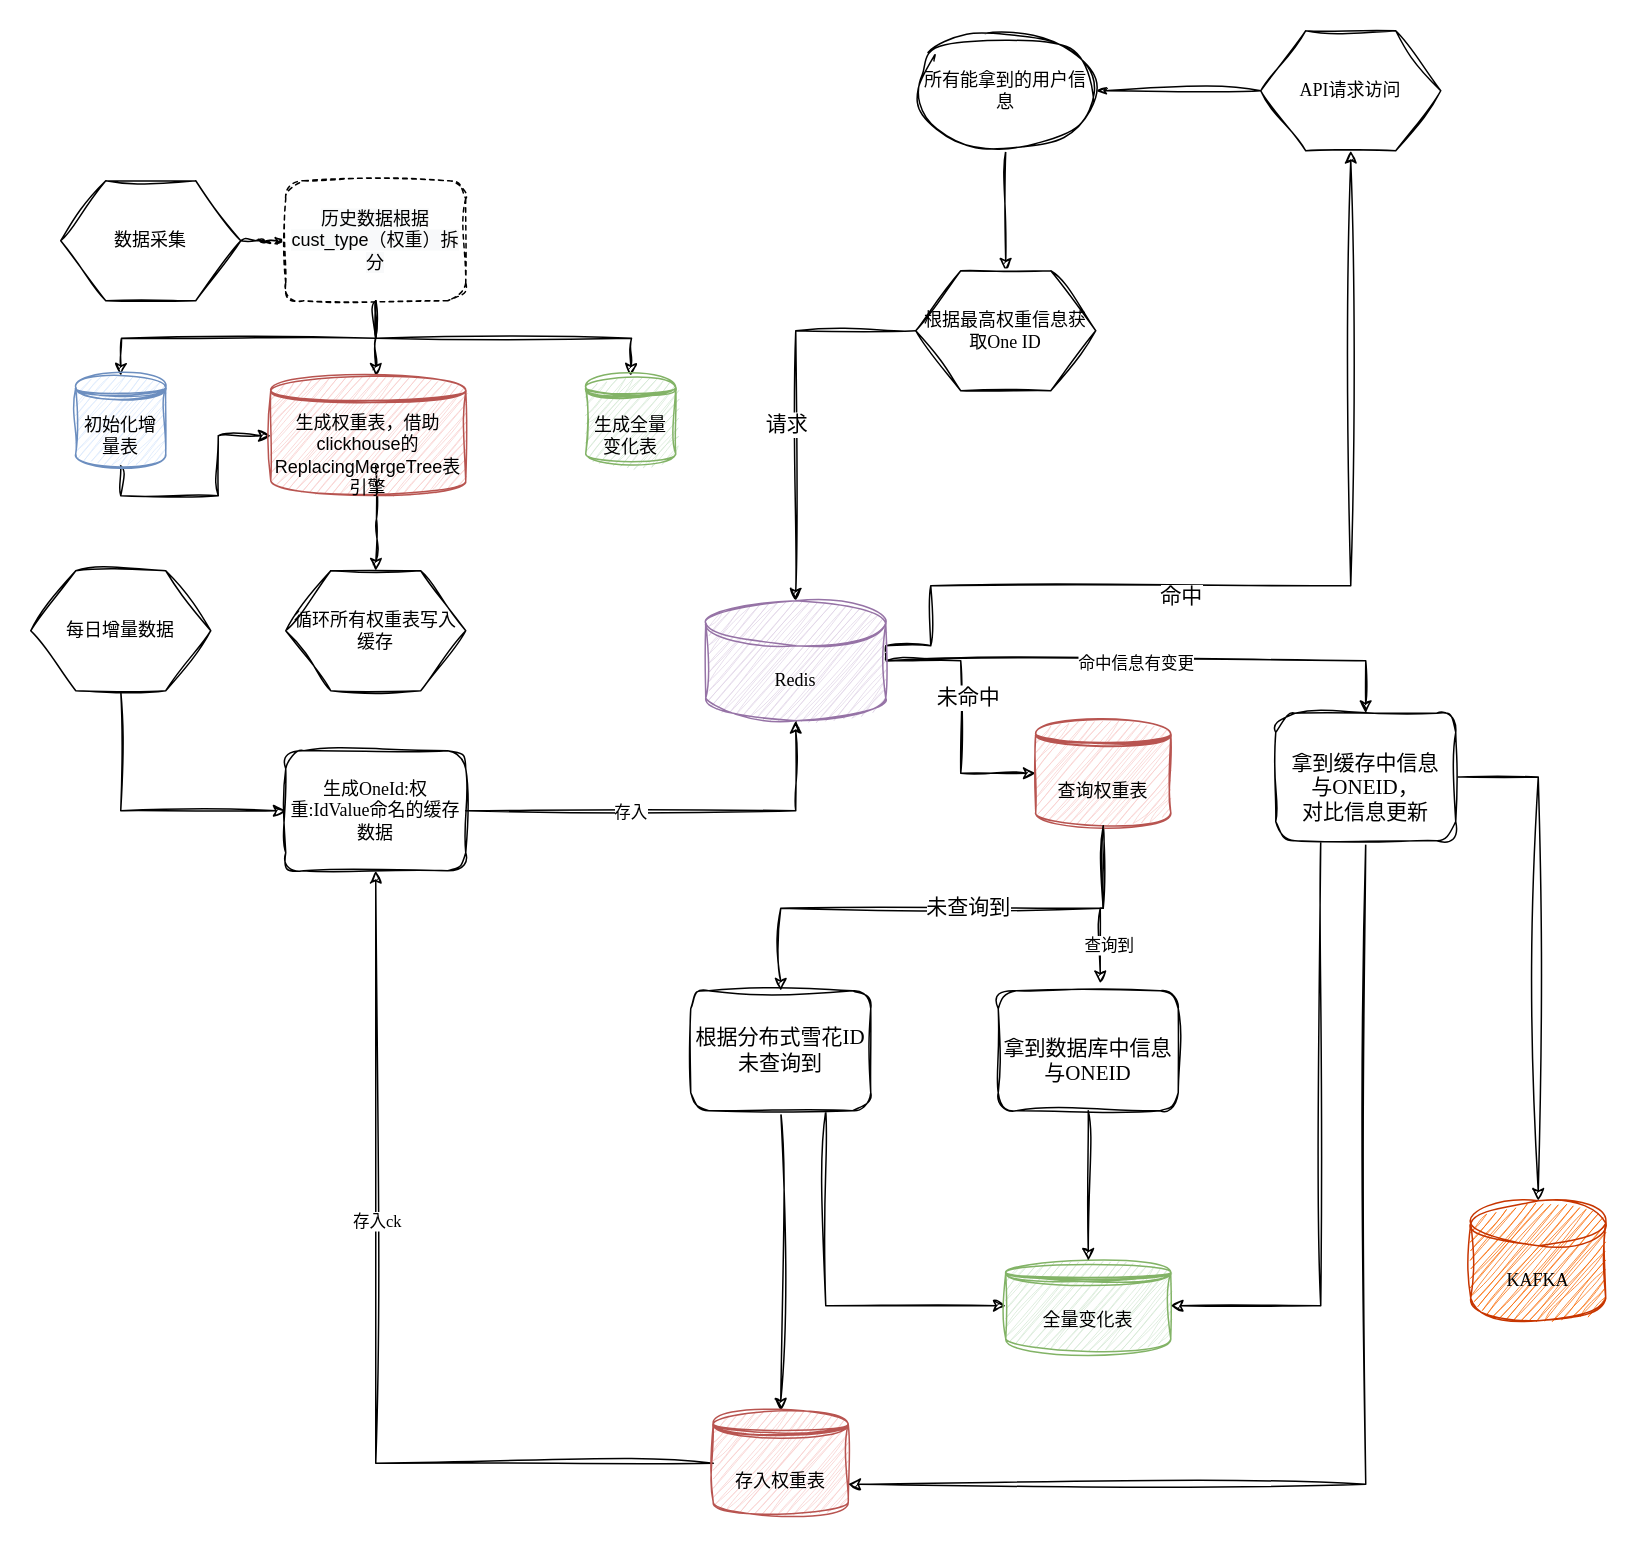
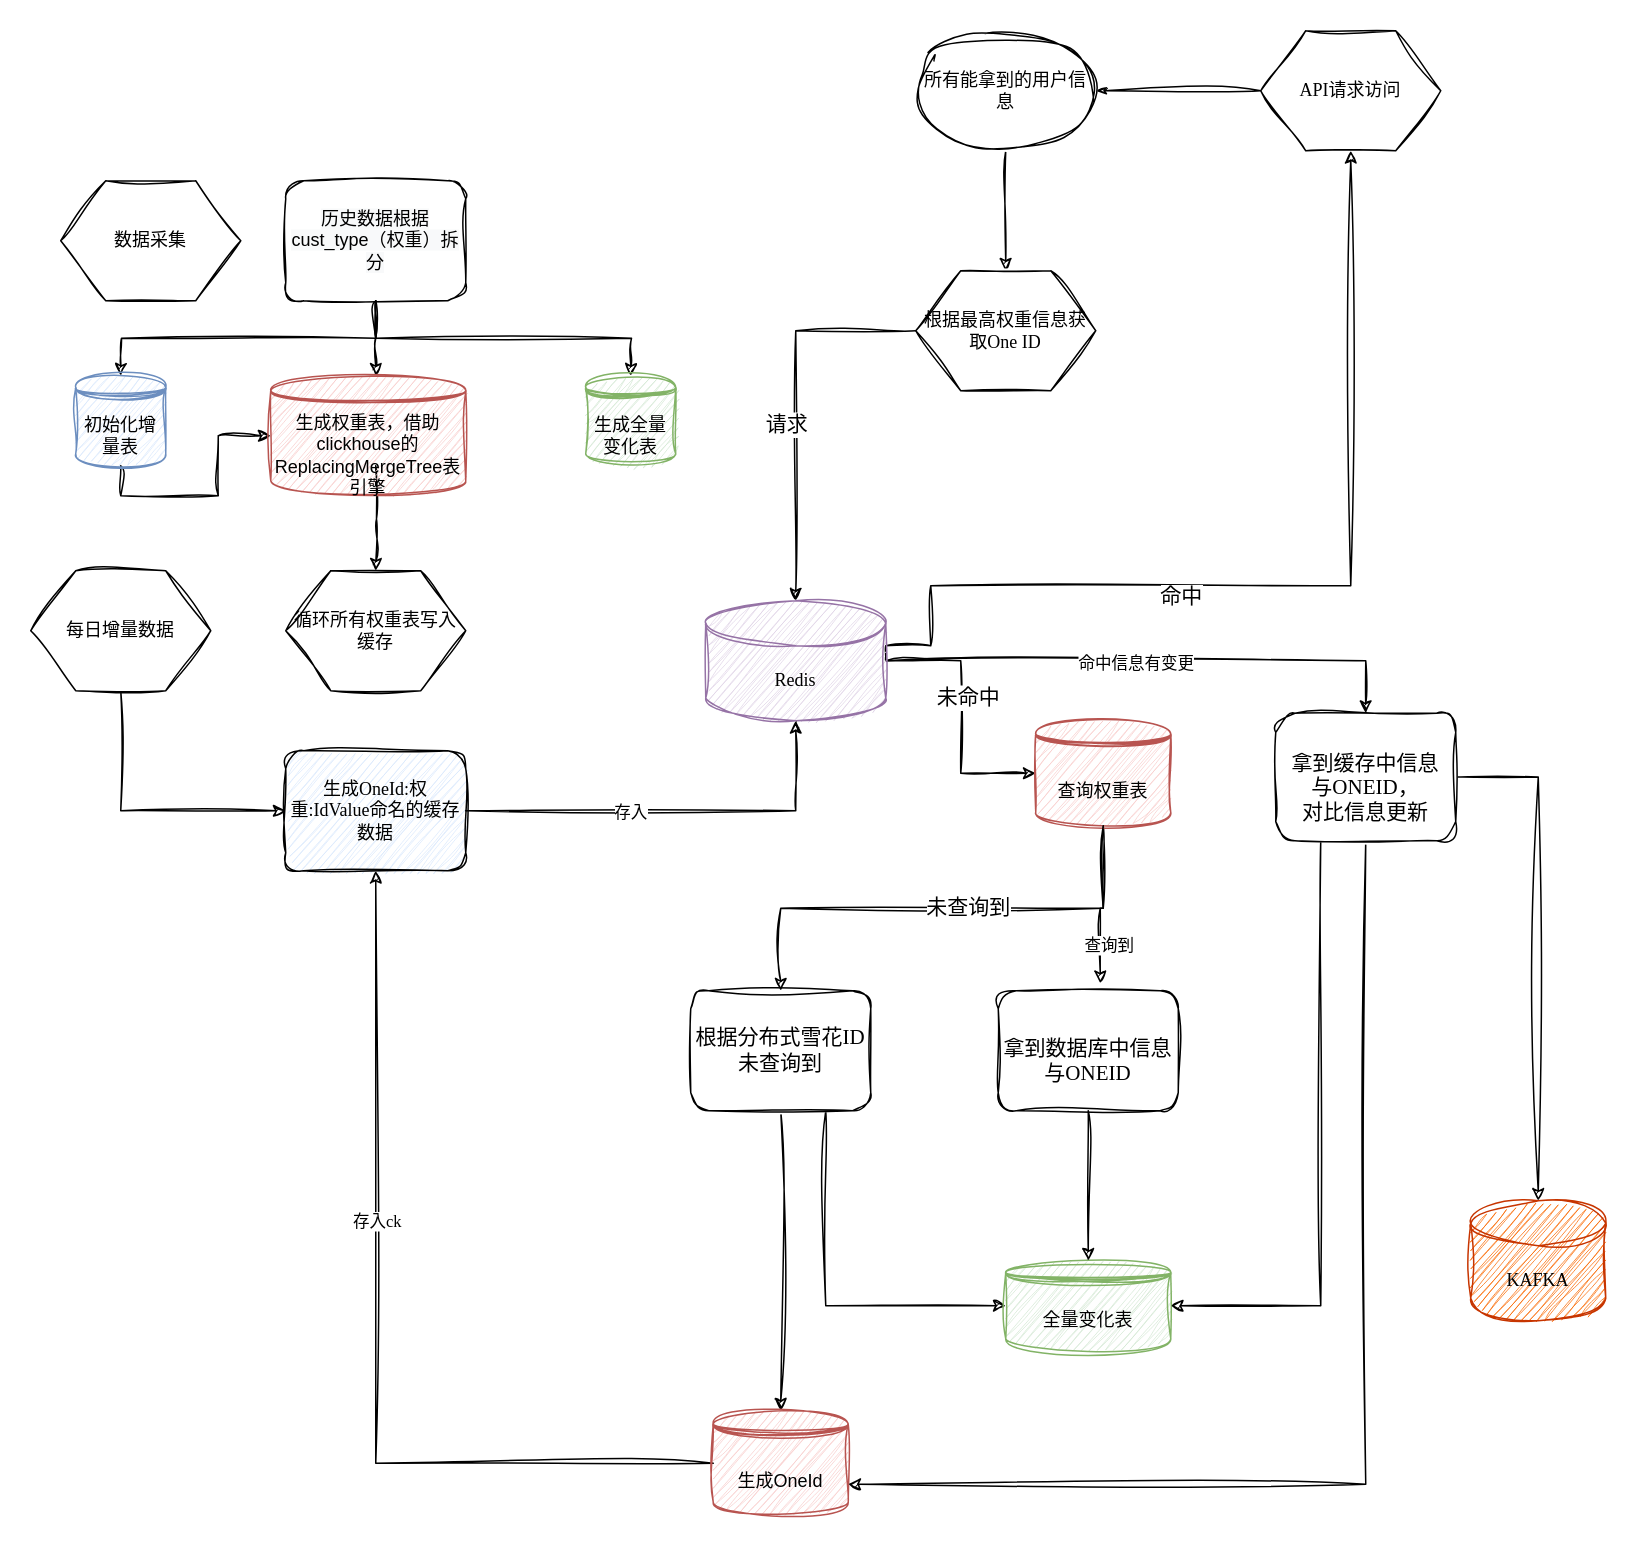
edge "数据采集" -> "历史数据根据cust_type（权重）拆分": removed
node "历史数据根据cust_type（权重）拆分": style dashed -> solid
node "生成OneId:权重:IdValue命名的缓存数据": fillcolor #ffffff -> #dae8fc
node "存入权重表": label "存入权重表" -> "生成OneId"
